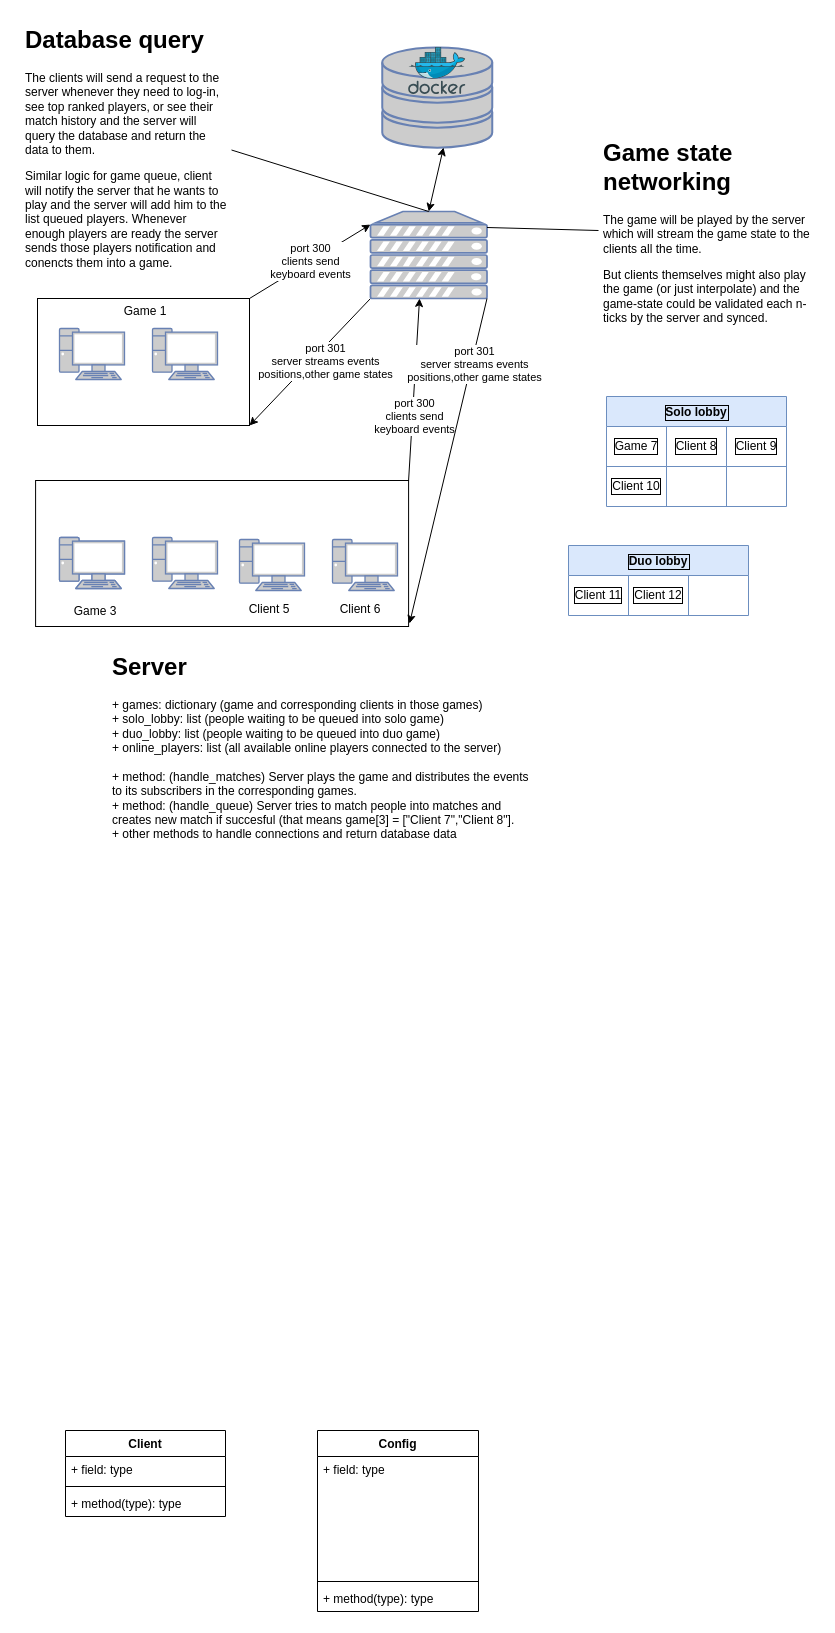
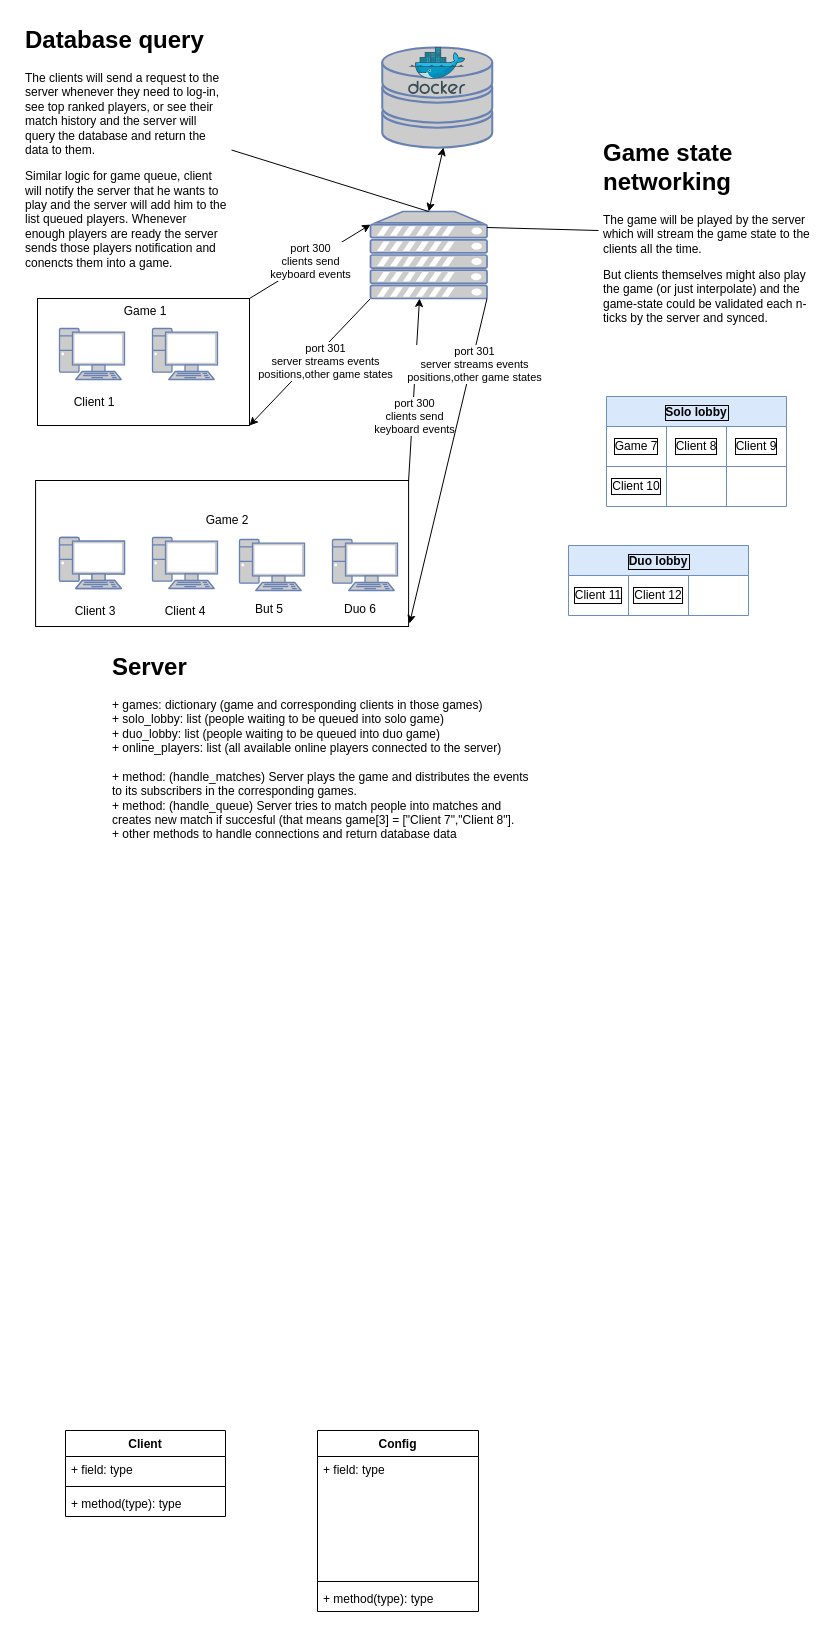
node "Client 1": added
node "Game 2": added
node "Client 5": label "Client 5" -> "But 5"
node "Client 6": label "Client 6" -> "Duo 6"
node "Game 3": label "Game 3" -> "Client 3"
node "Client 4": added
